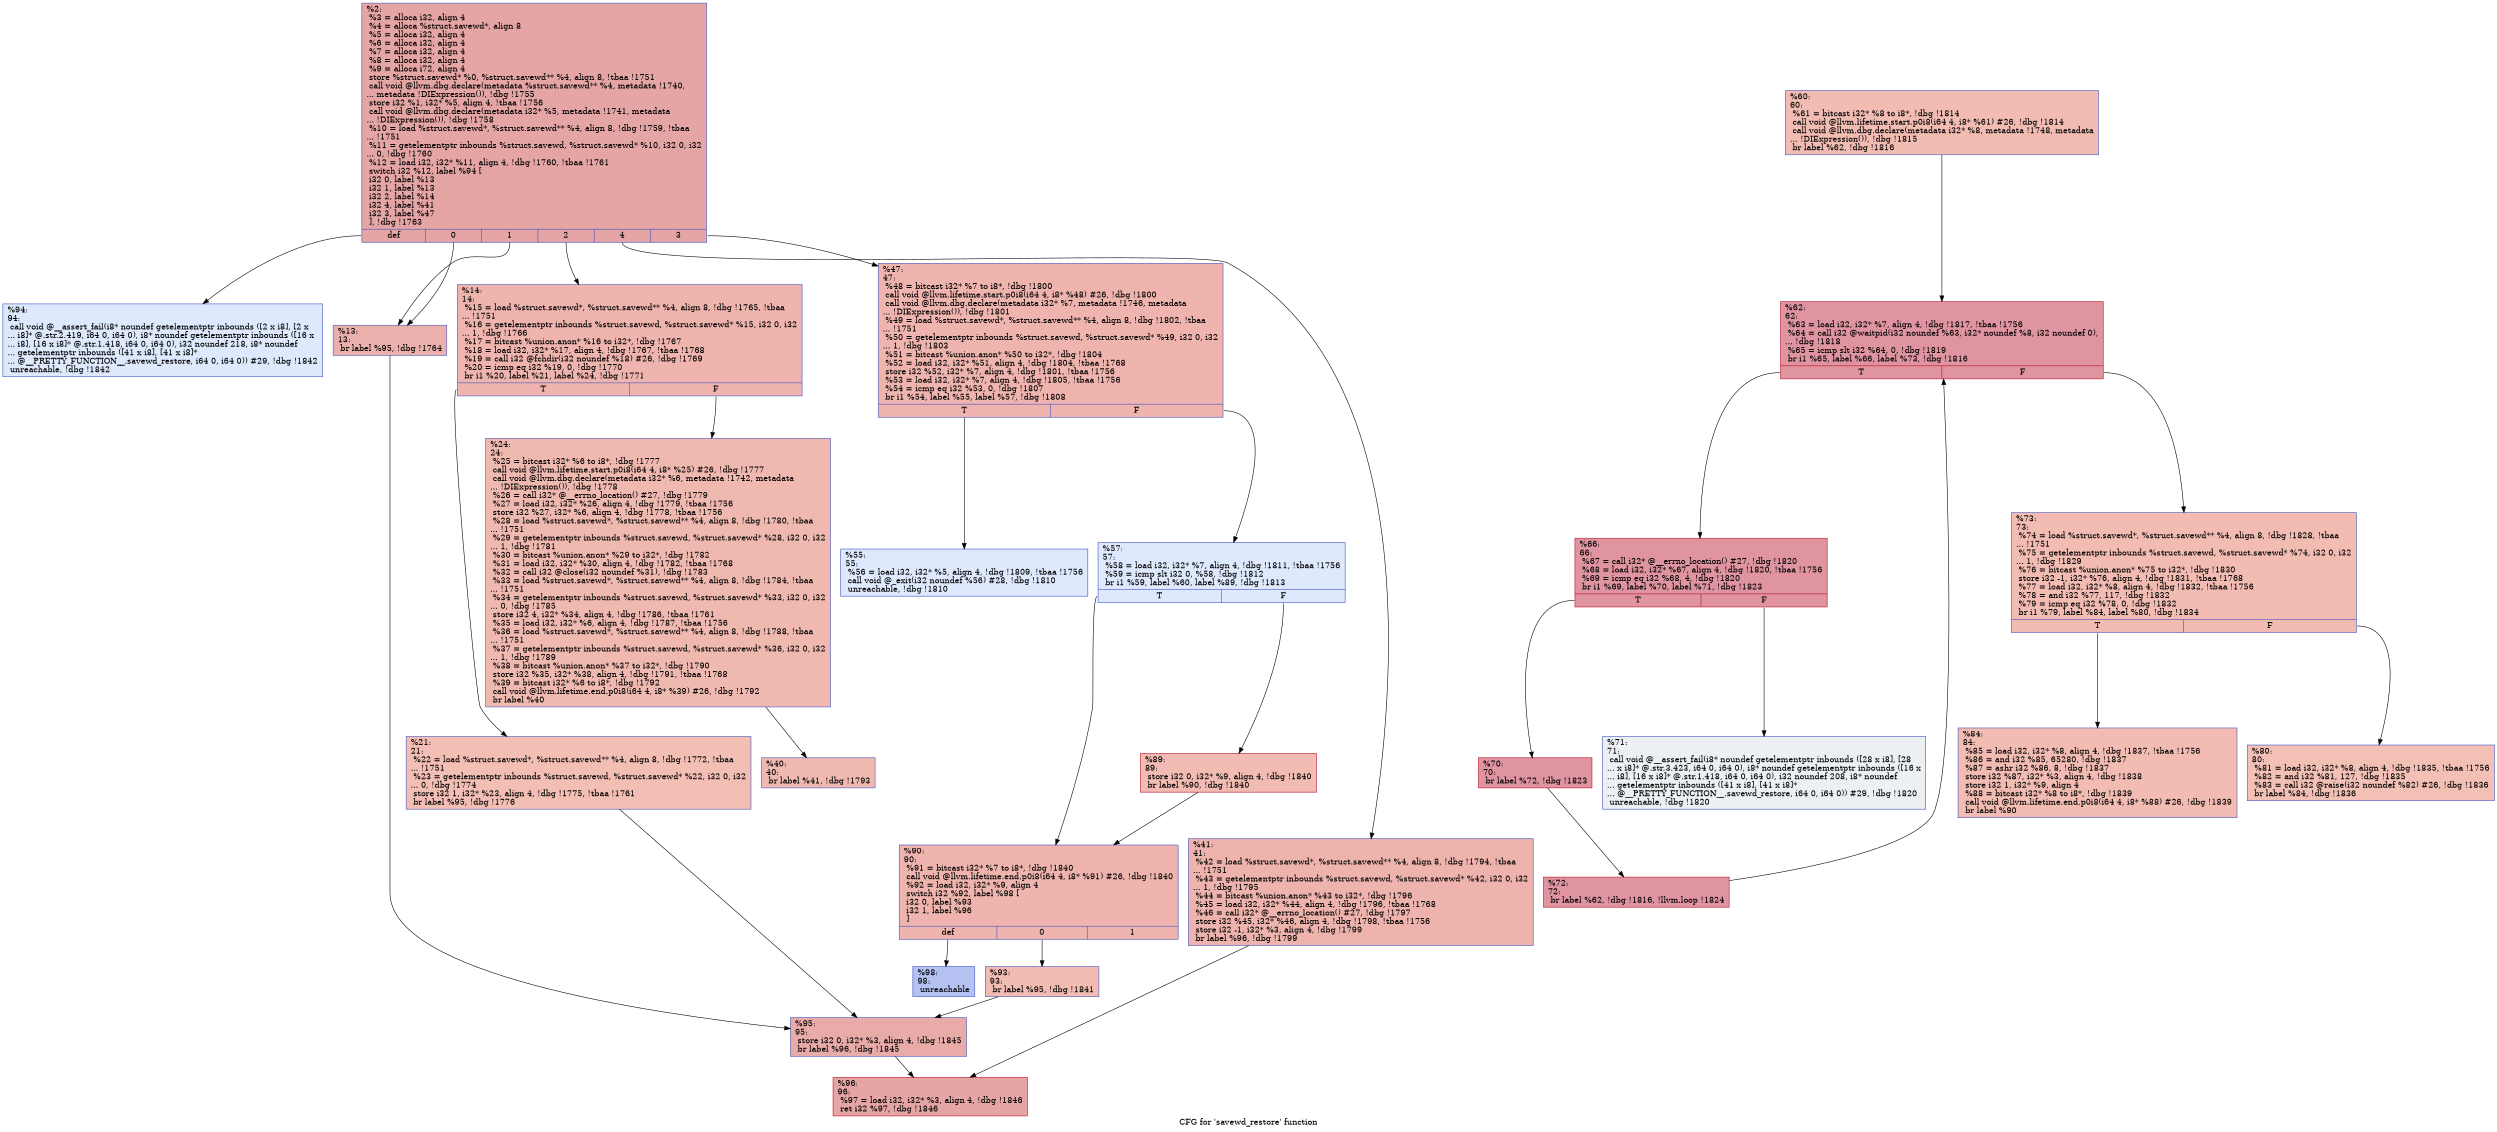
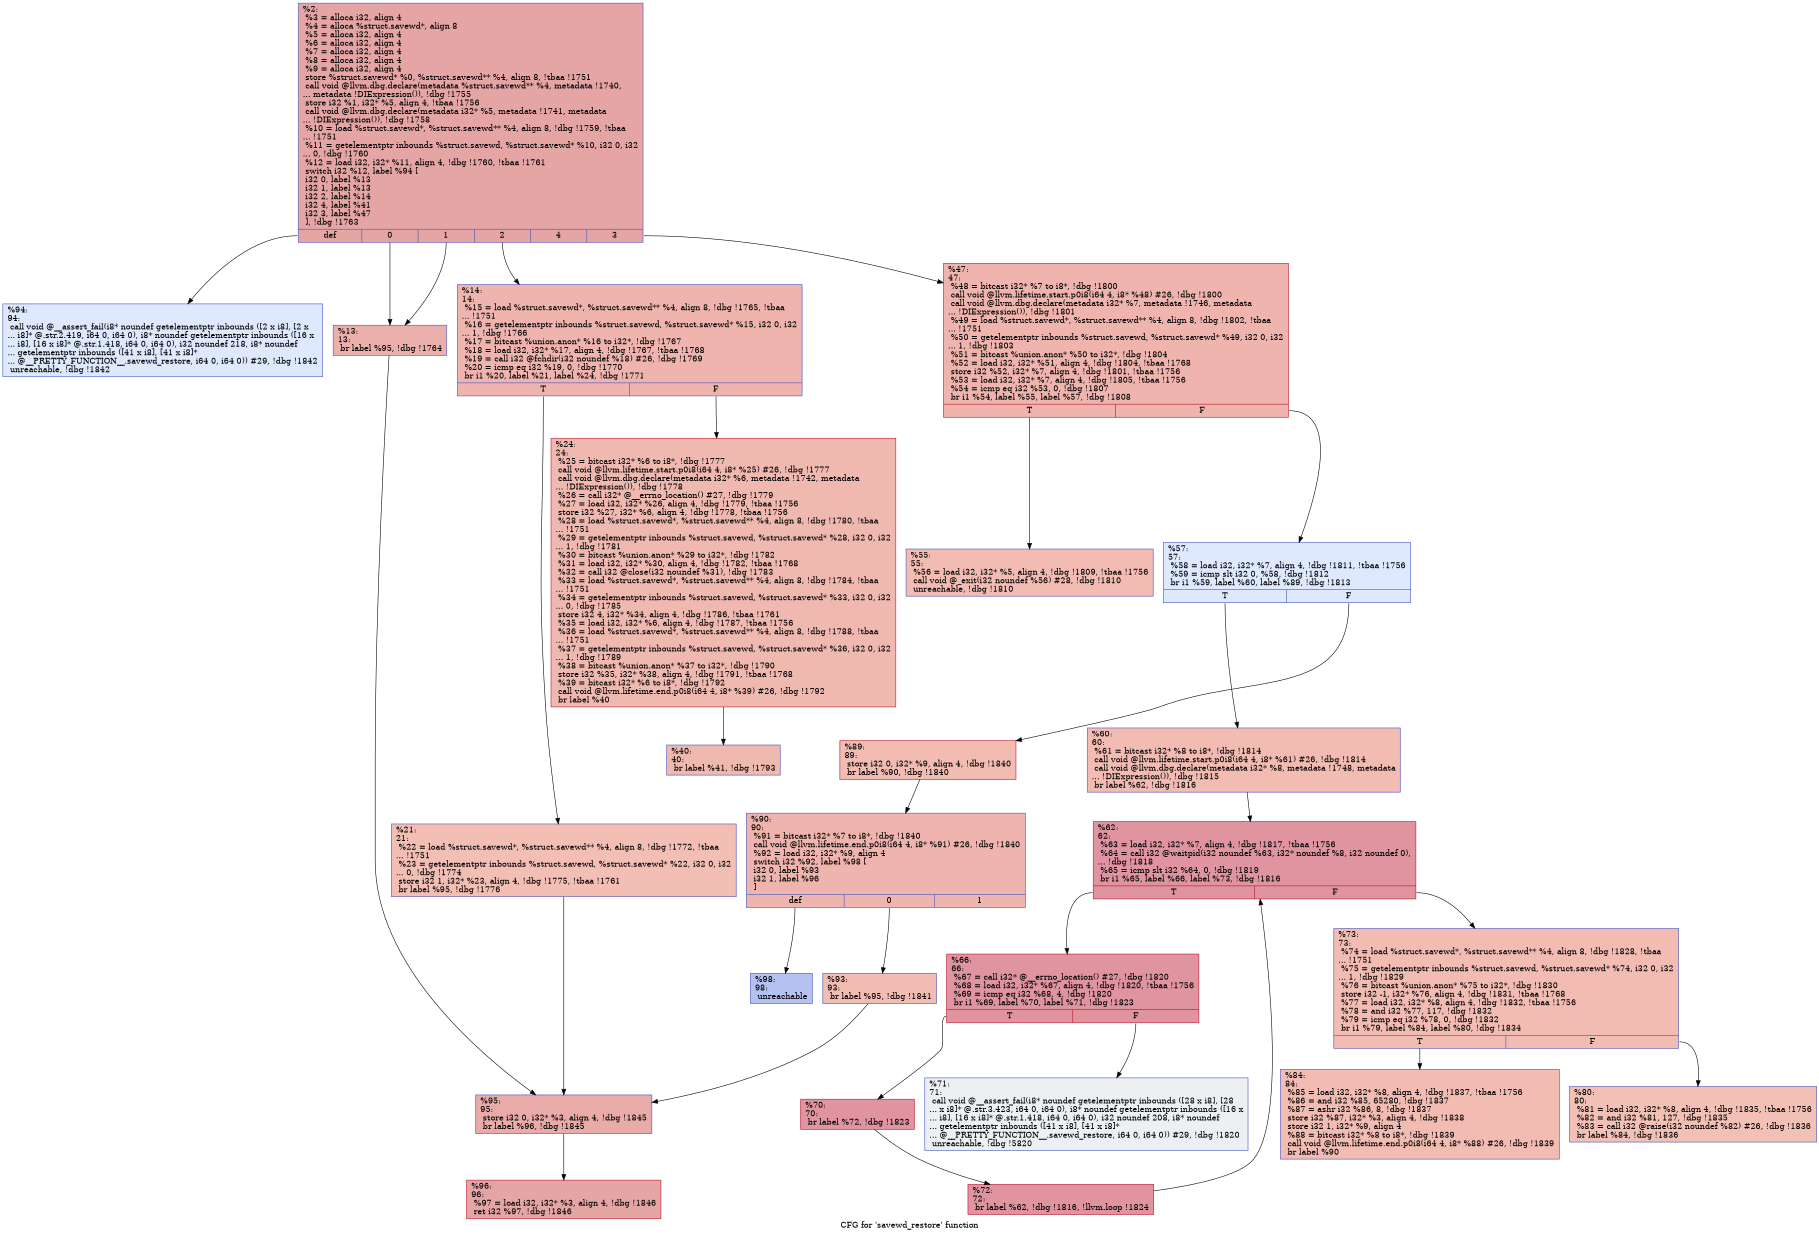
node "%2:": text "%9 = alloca i72, align 4" -> "%9 = alloca i32, align 4"
node "%47:": color #3d50c3ff -> #b70d28ff
node "%24:": color #3d50c3ff -> #b70d28ff
node "%55:": fillcolor #b5cdfa70 -> #e1675170
edge "%57:" -> "%90:": now "%57:" -> "%60:"
node "%71:": text "unreachable, !dbg !1820" -> "unreachable, !dbg !5820"
node "%41:": removed
